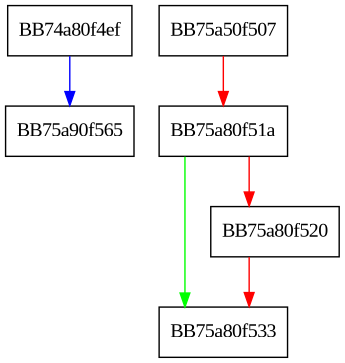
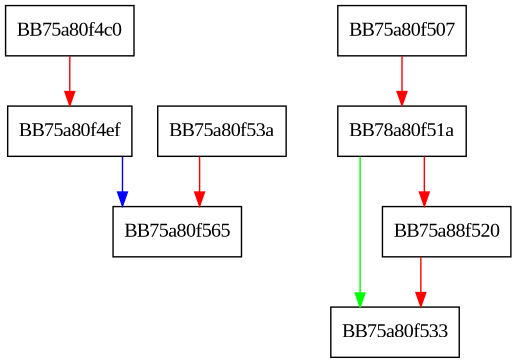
node "BB74a80f4ef": label "BB74a80f4ef" -> "BB75a80f4ef"
node "BB75a80f4c0": added
node "BB75a50f507": label "BB75a50f507" -> "BB75a80f507"
node "BB75a90f565": label "BB75a90f565" -> "BB75a80f565"
node "BB75a80f53a": added
node "BB75a80f51a": label "BB75a80f51a" -> "BB78a80f51a"
node "BB75a80f520": label "BB75a80f520" -> "BB75a88f520"
